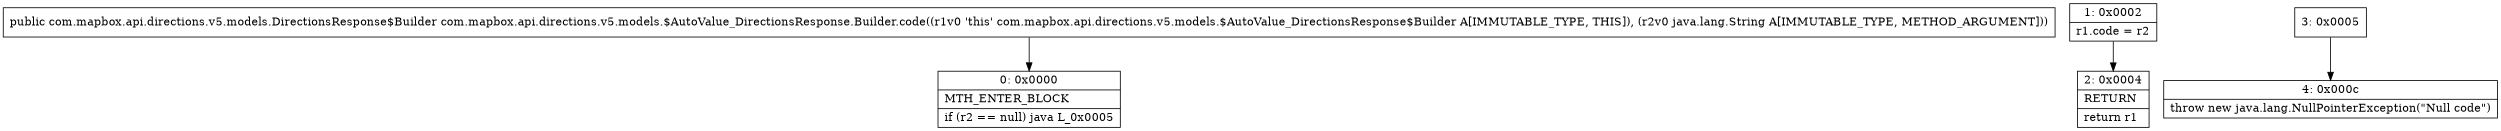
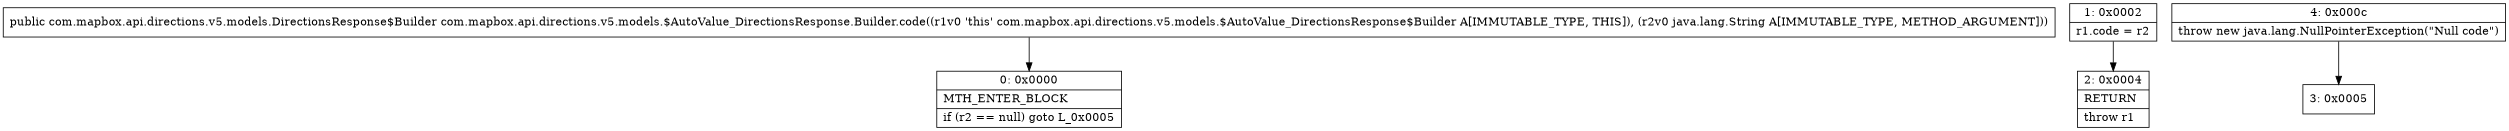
edge "3: 0x0005" -> "4: 0x000c": reversed
node "0: 0x0000": text "if (r2 == null) java L_0x0005" -> "if (r2 == null) goto L_0x0005"
node "2: 0x0004": text "return r1" -> "throw r1"
